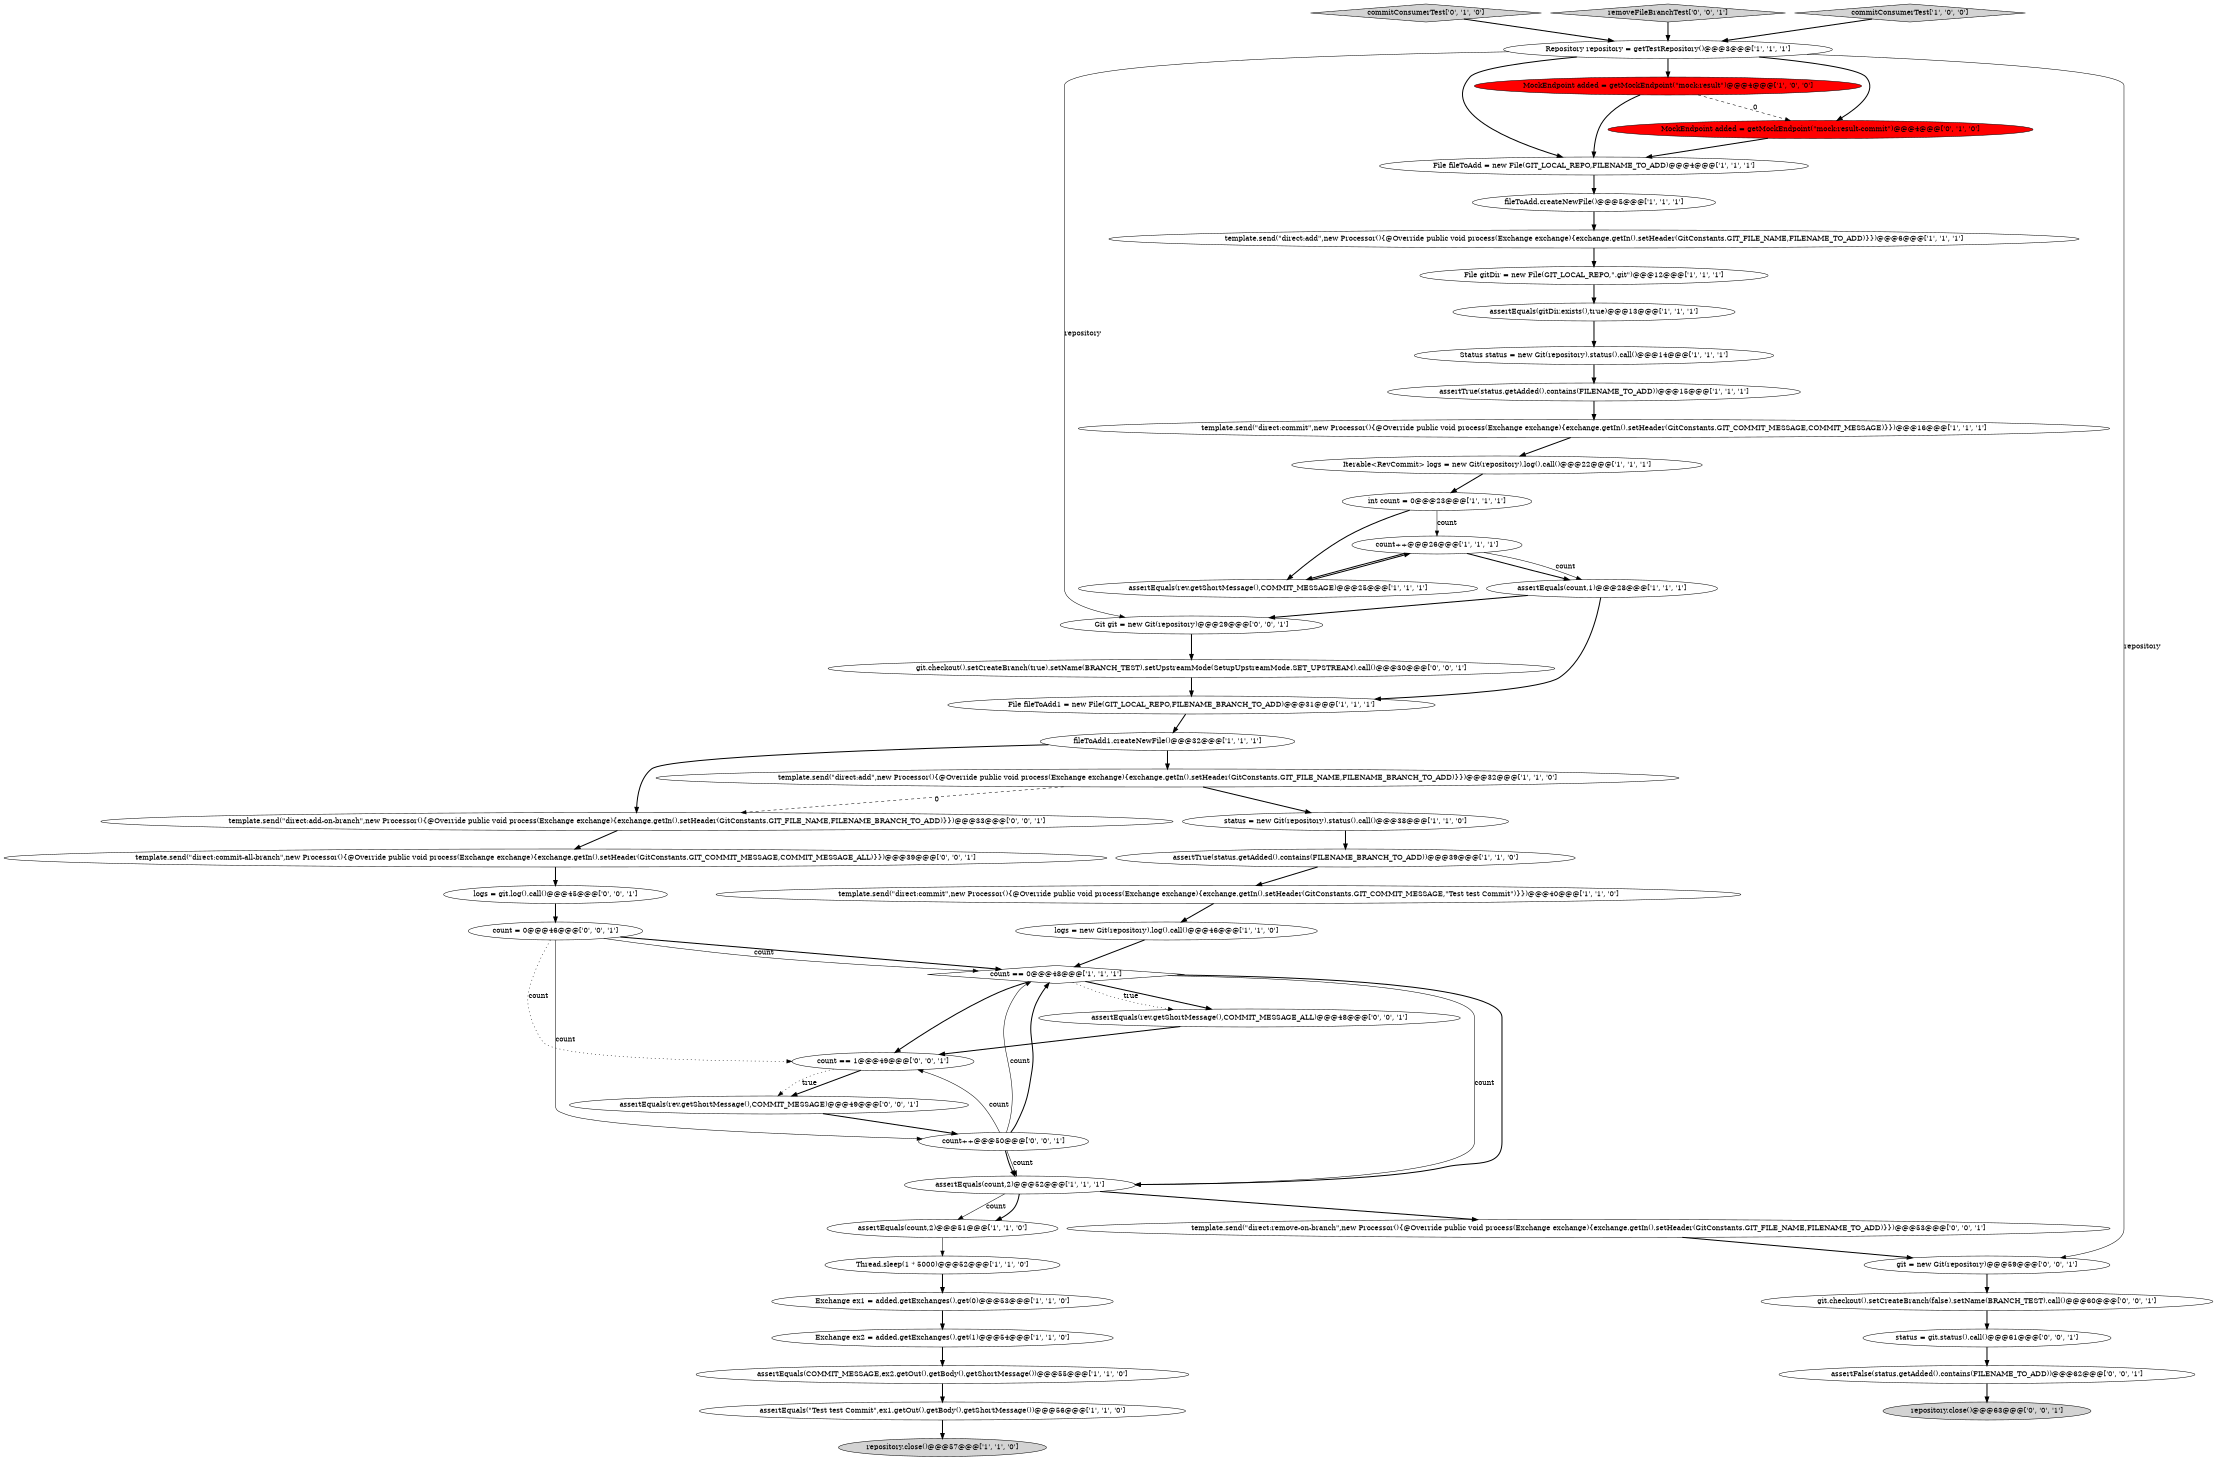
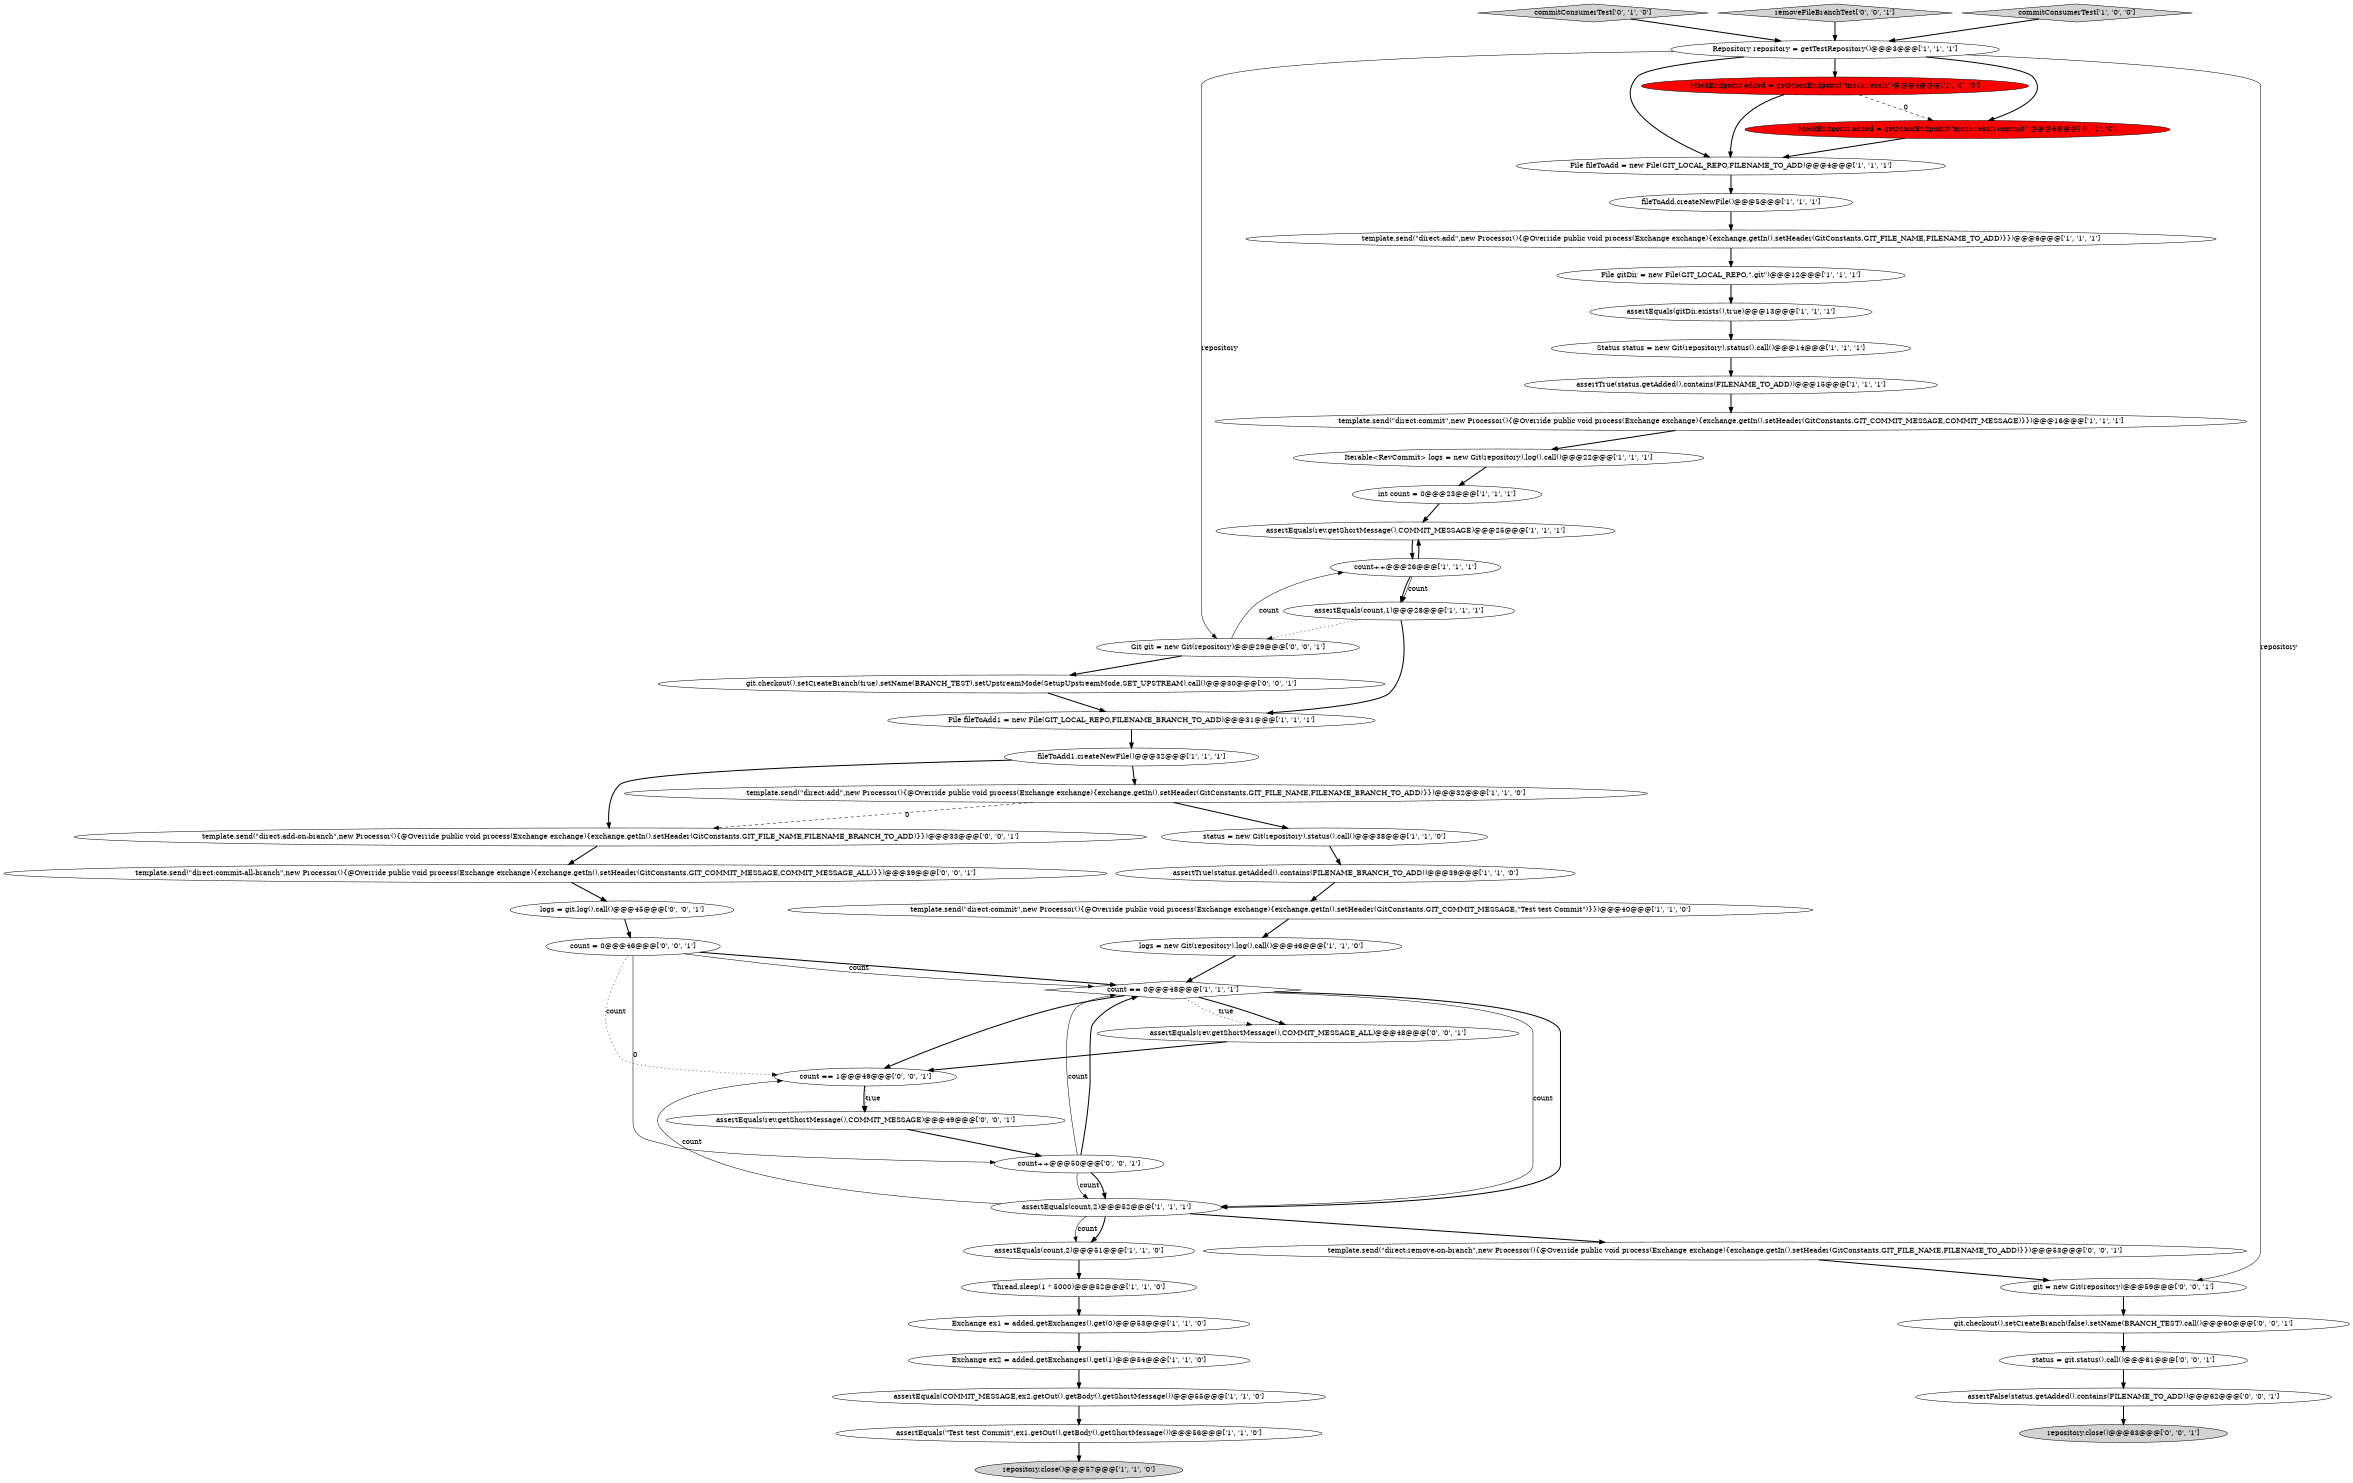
edge "int count = 0@@@23@@@['1', '1', '1']" -> "count++@@@26@@@['1', '1', '1']": now "Git git = new Git(repository)@@@29@@@['0', '0', '1']" -> "count++@@@26@@@['1', '1', '1']"
edge "assertEquals(count,1)@@@28@@@['1', '1', '1']" -> "Git git = new Git(repository)@@@29@@@['0', '0', '1']": style bold -> dotted
edge "count = 0@@@46@@@['0', '0', '1']" -> "count++@@@50@@@['0', '0', '1']": label "count" -> "0"
edge "count++@@@50@@@['0', '0', '1']" -> "count == 1@@@49@@@['0', '0', '1']": now "assertEquals(count,2)@@@52@@@['1', '1', '1']" -> "count == 1@@@49@@@['0', '0', '1']"
edge "assertEquals(count,2)@@@51@@@['1', '1', '0']" -> "Thread.sleep(1 * 5000)@@@52@@@['1', '1', '0']": style solid -> bold
